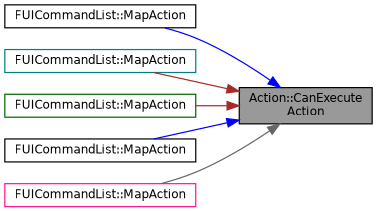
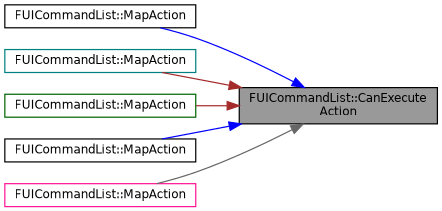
node "Action::CanExecute Action": label "Action::CanExecute Action" -> "FUICommandList::CanExecute Action"
